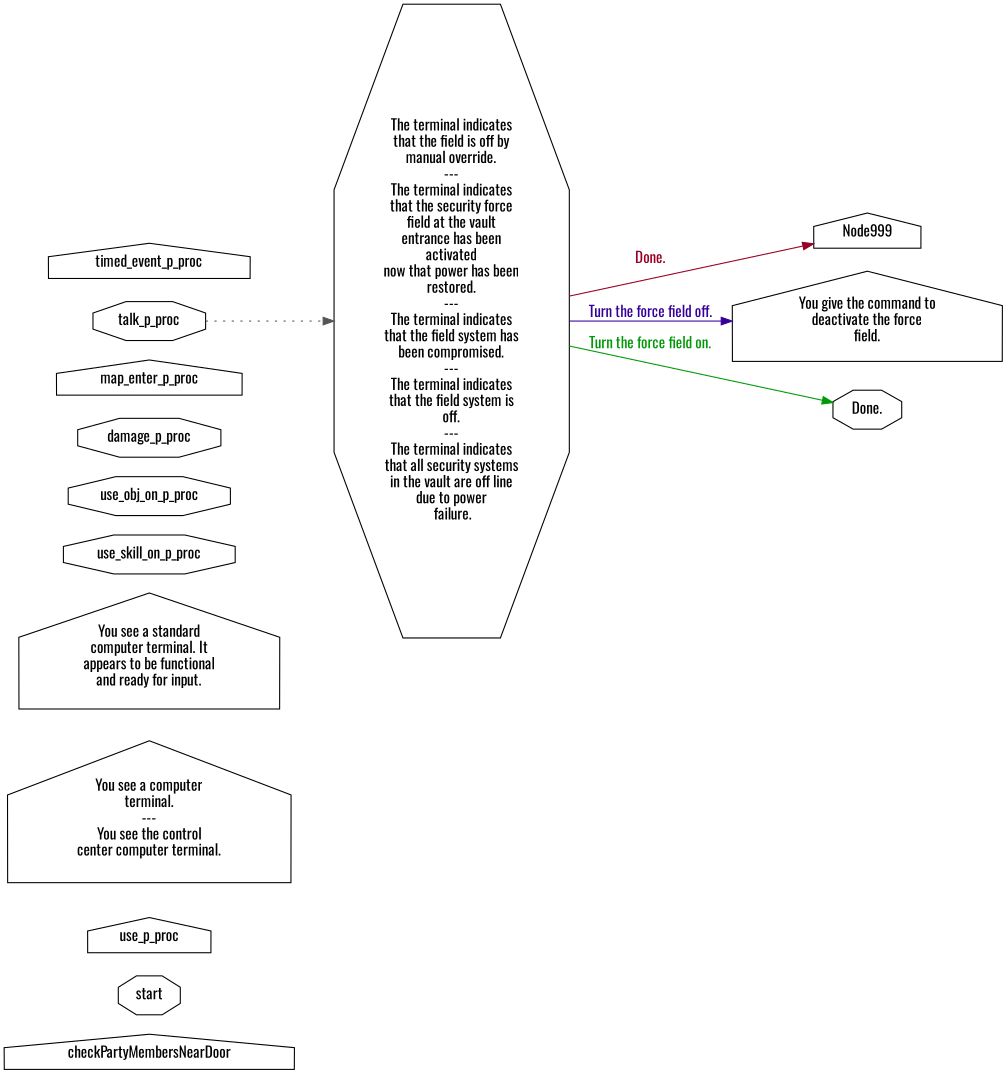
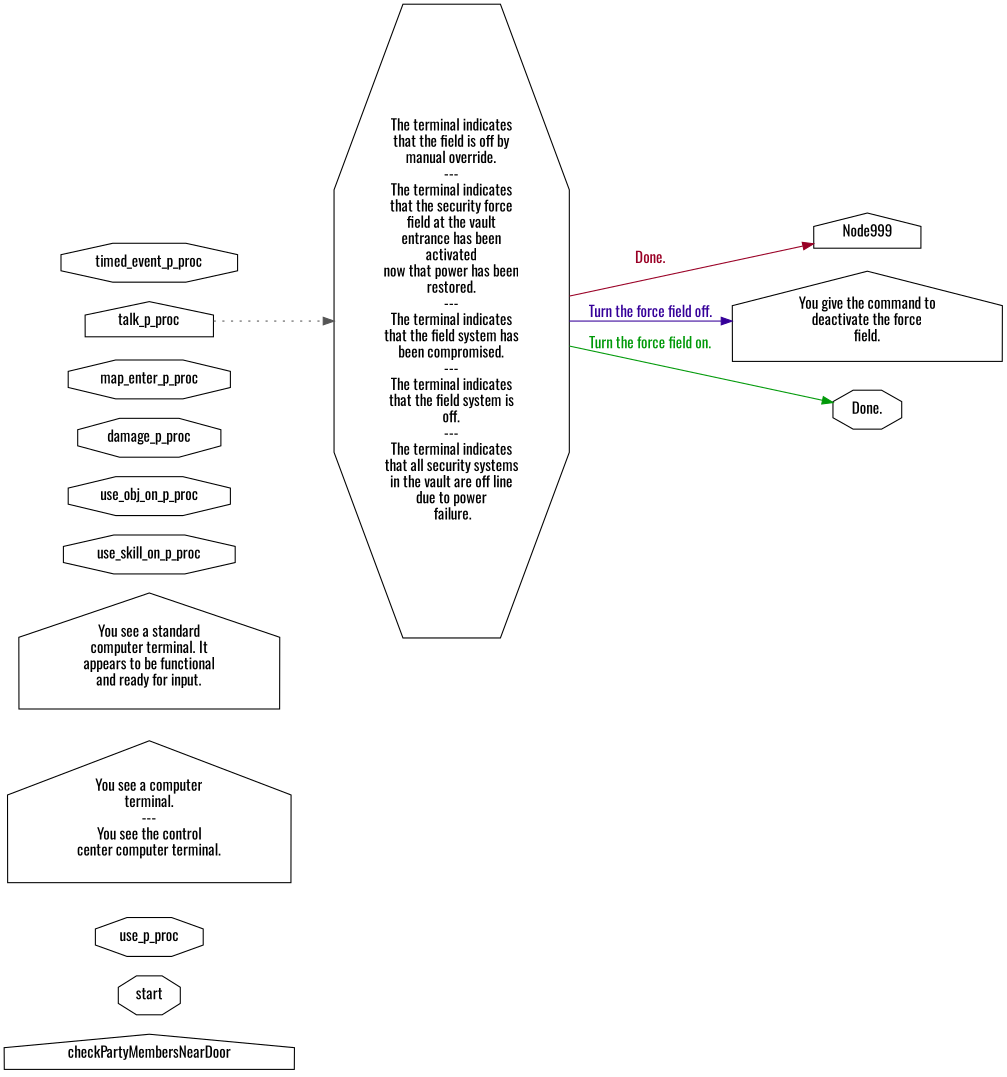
node "timed_event_p_proc": shape house -> octagon
node "talk_p_proc": shape octagon -> house
node "map_enter_p_proc": shape house -> octagon
node "use_p_proc": shape house -> octagon
